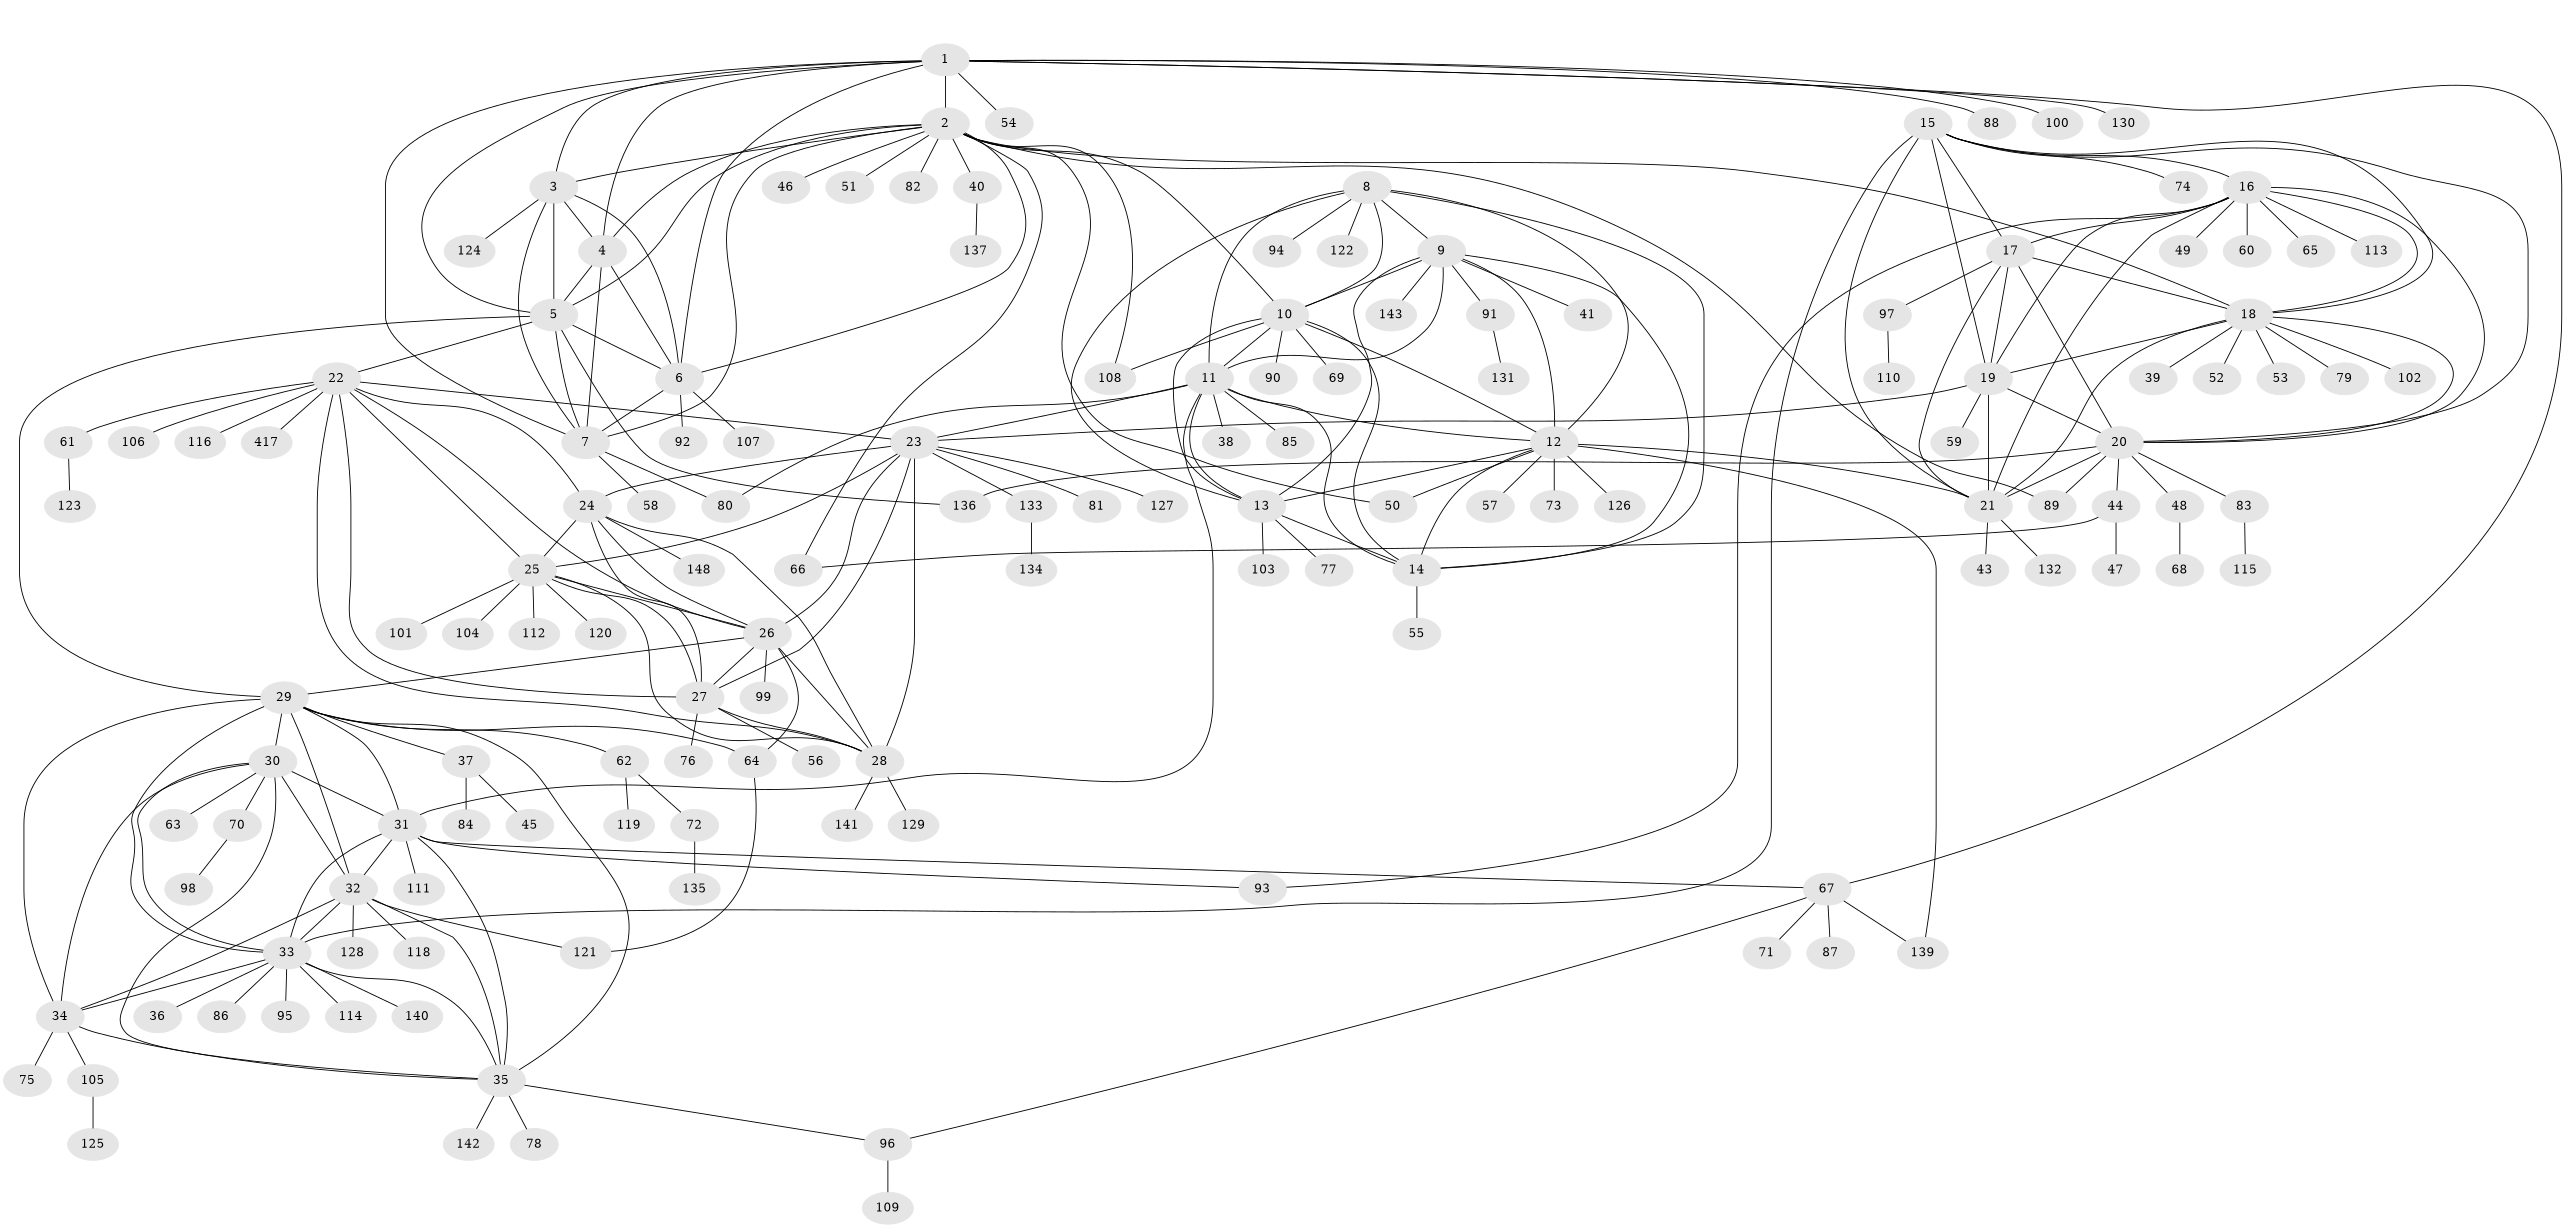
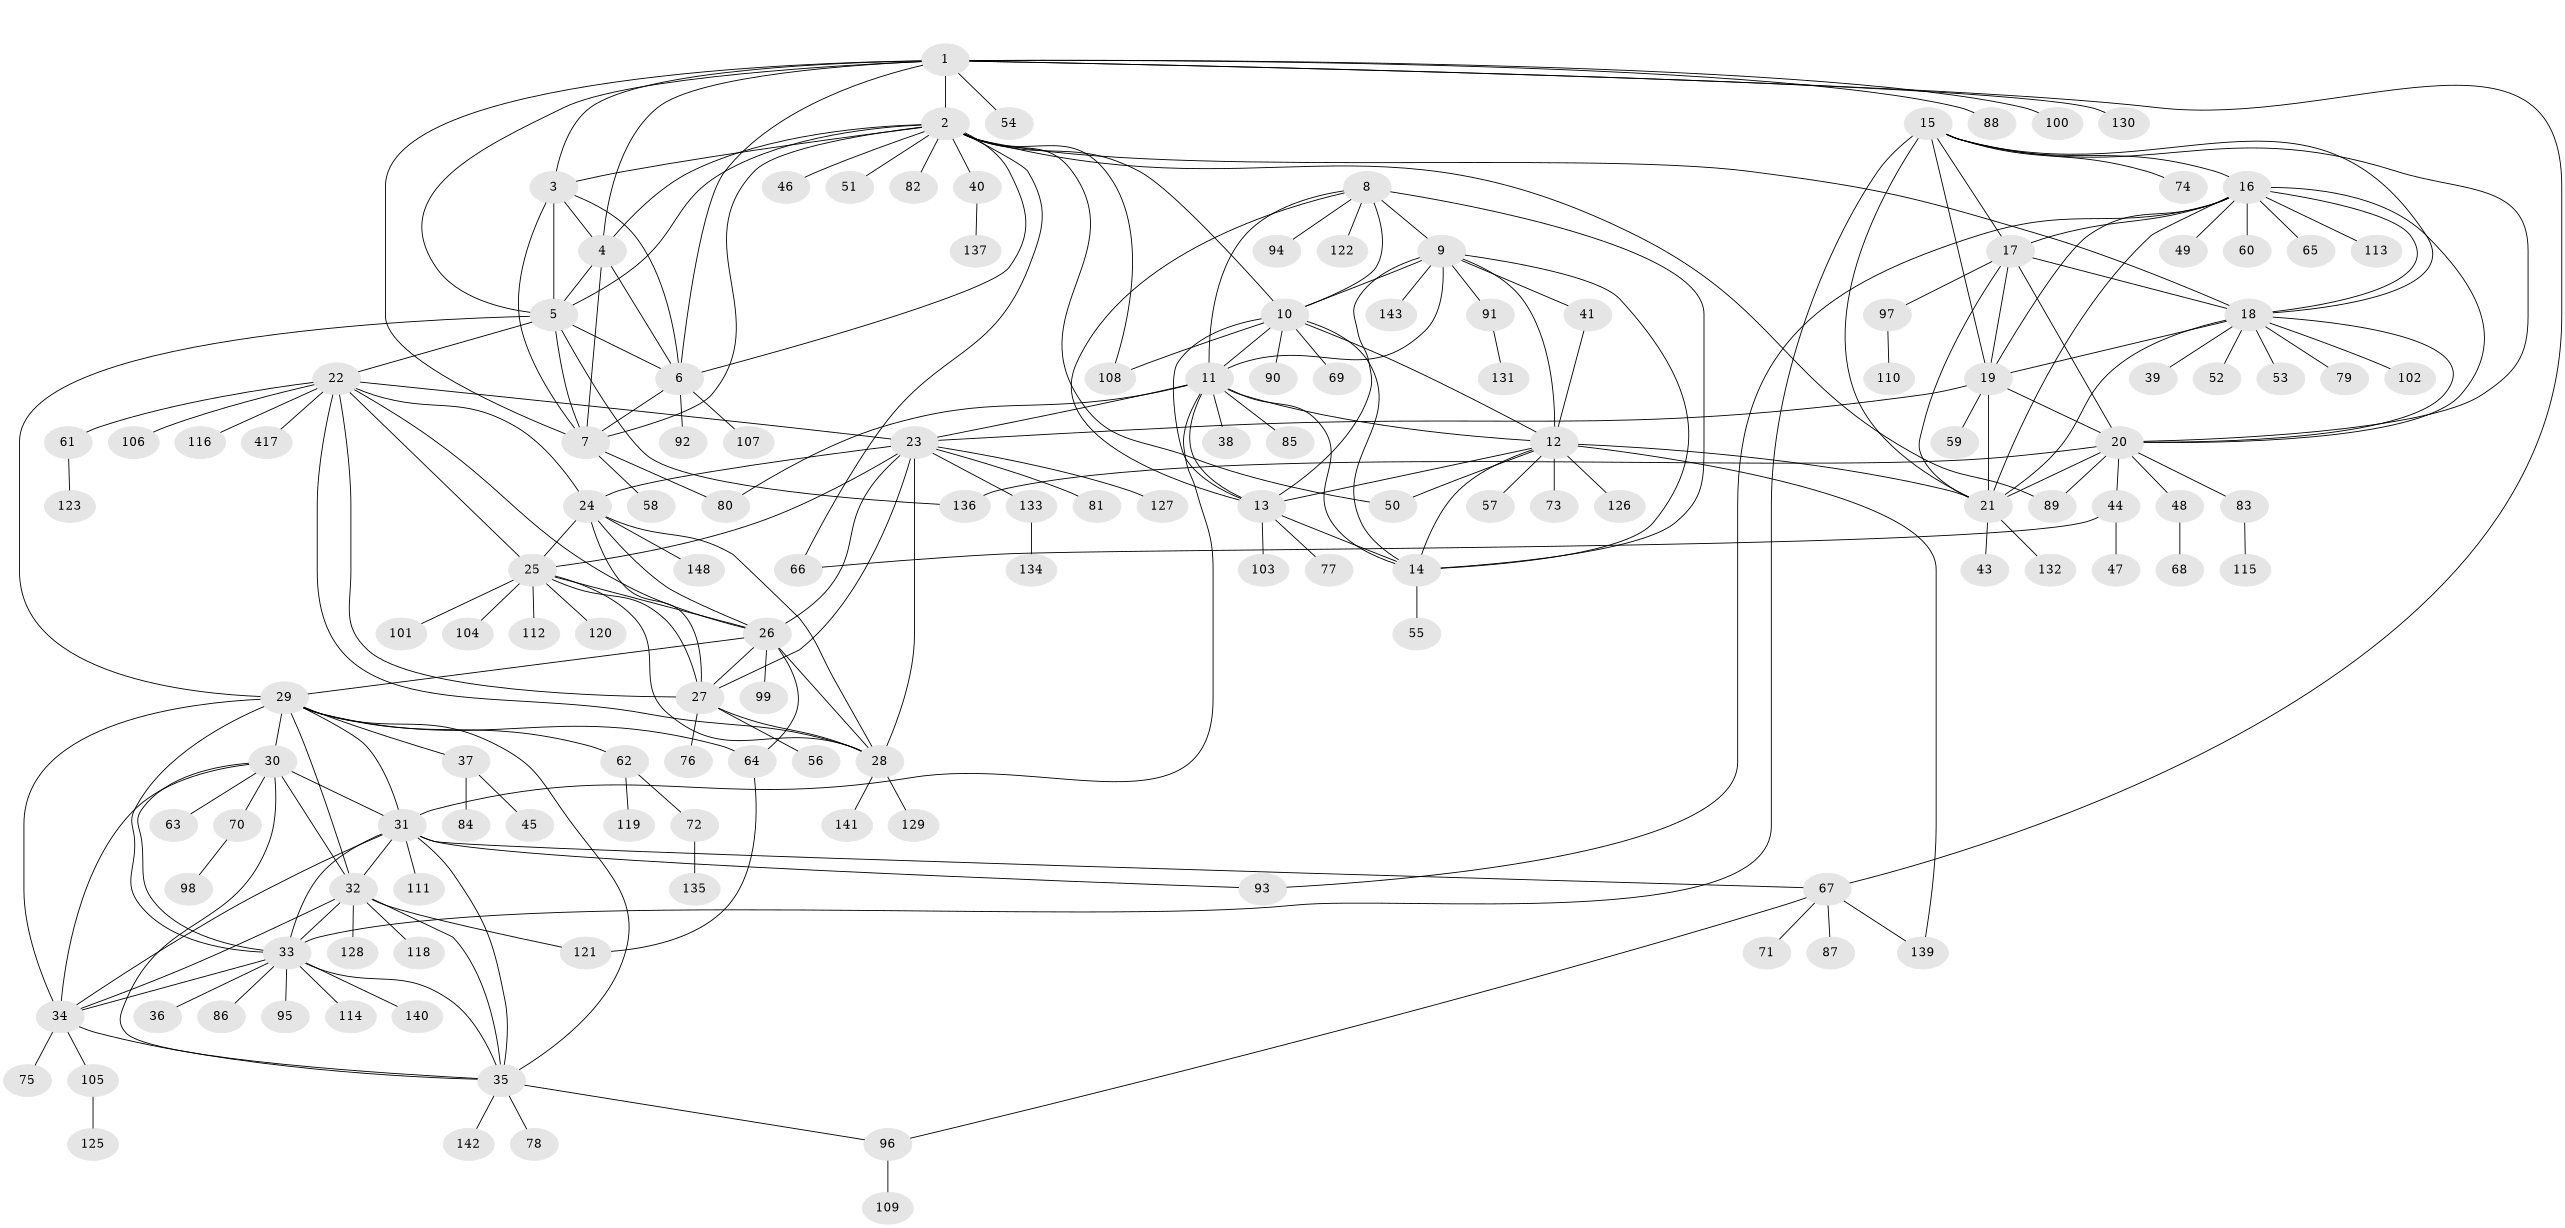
node "124": removed
edge "8" -- "12": now "41" -- "12"
edge "31" -- "34": added
